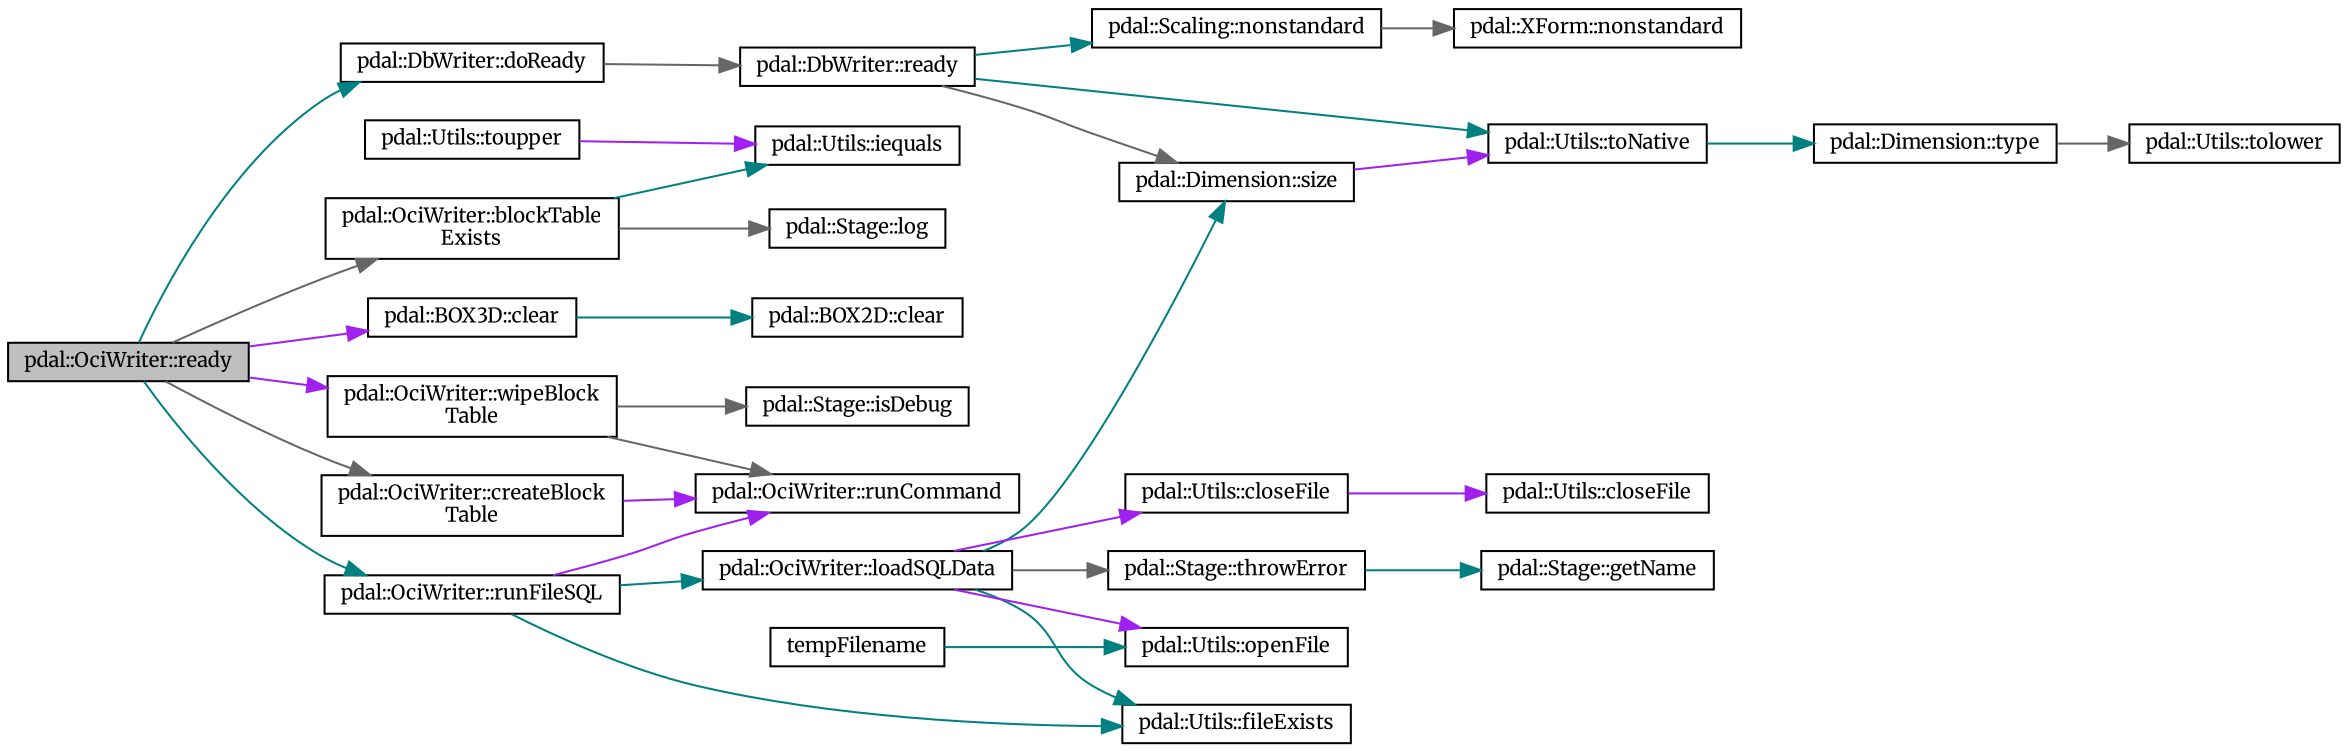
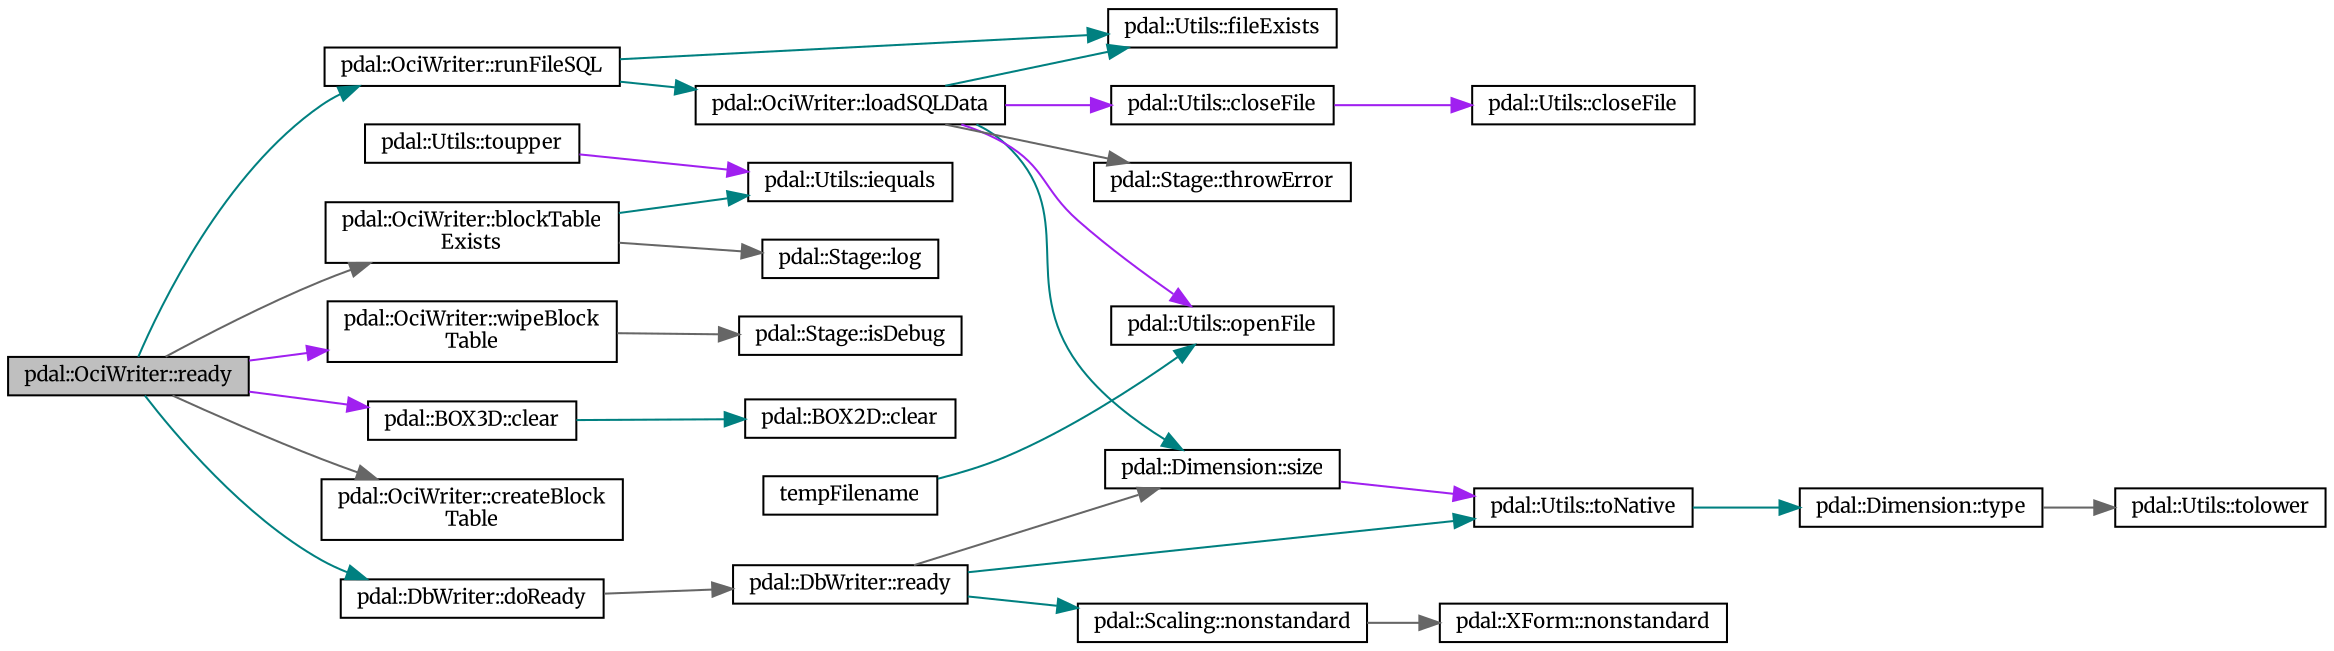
node "pdal::OciWriter::runCommand": removed
node "pdal::Stage::getName": removed
